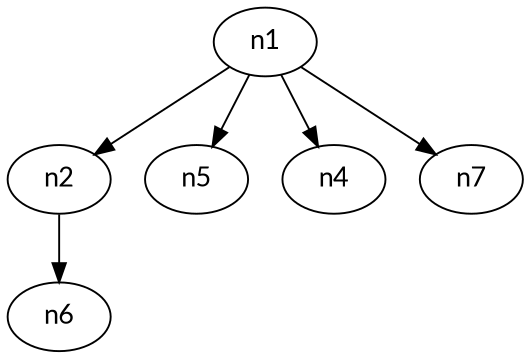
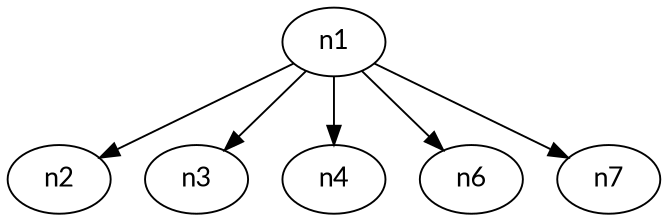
node "n5": label "n5" -> "n3"
edge "n2" -> "n6": now "n1" -> "n6"
